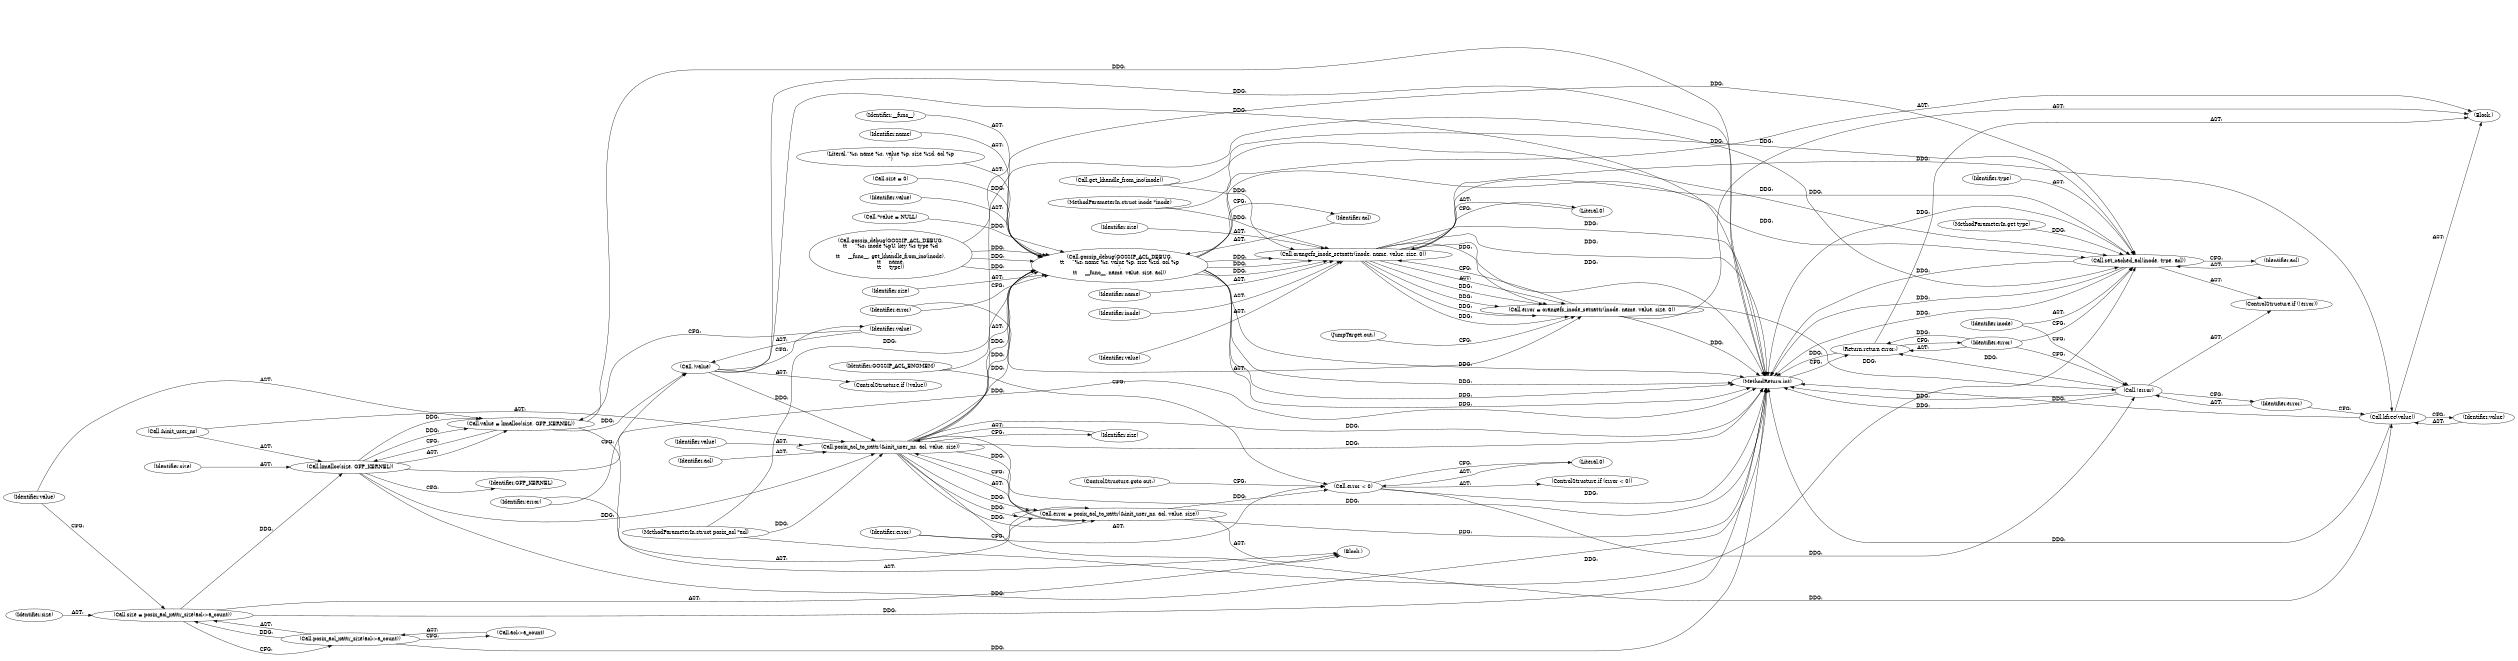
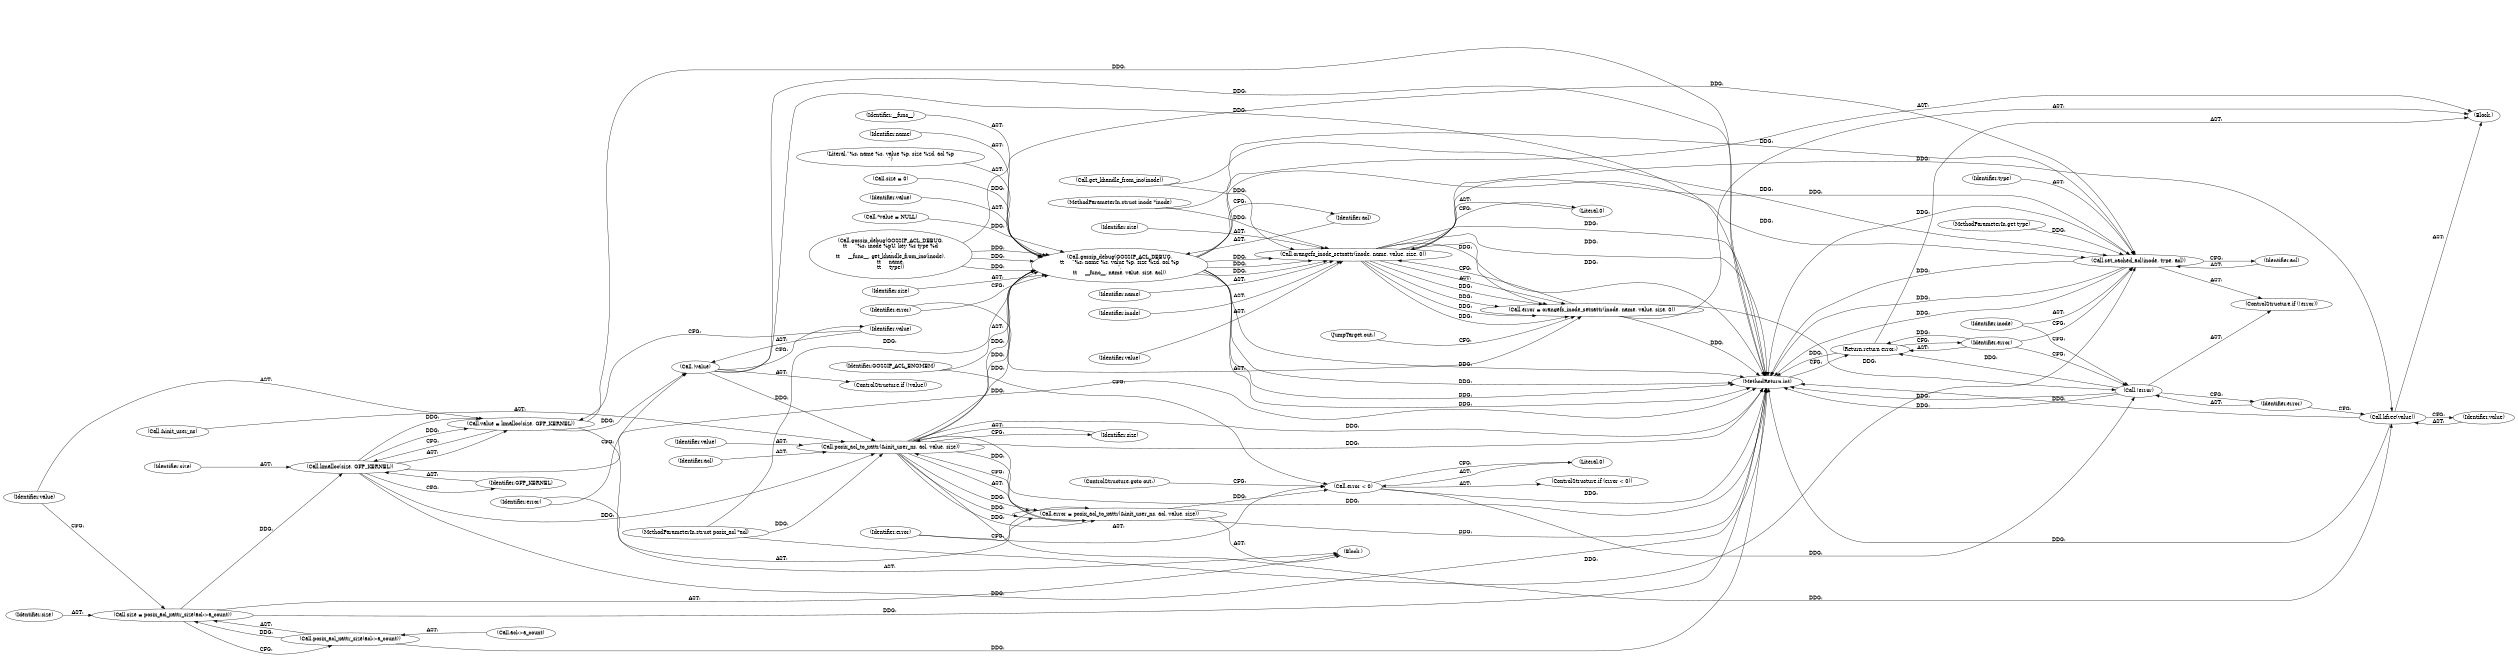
edge "(Call,posix_acl_to_xattr(&init_user_ns, acl, value, size))" -> "(Call,set_cached_acl(inode, type, acl))": removed, label "DDG:"
edge "(Call,&init_user_ns)" -> "(Call,kmalloc(size, GFP_KERNEL))": now "(Identifier,GFP_KERNEL)" -> "(Call,kmalloc(size, GFP_KERNEL))"
edge "(Call,posix_acl_xattr_size(acl->a_count))" -> "(Call,acl->a_count)": removed, label "CFG:"
